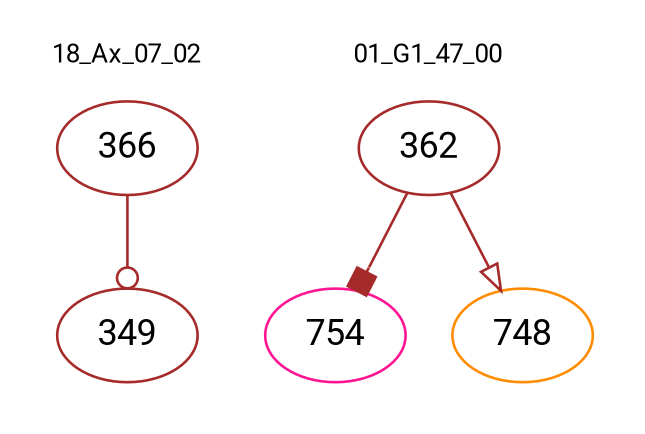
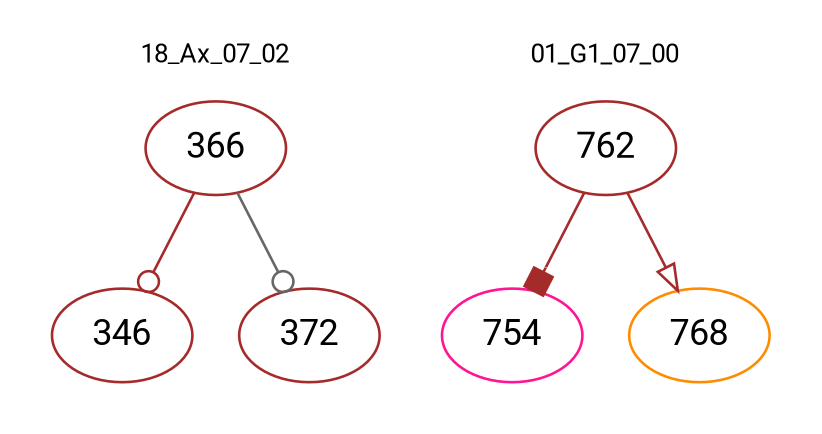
cluster "01_G1_47_00": label "01_G1_47_00" -> "01_G1_07_00"
node "362": label "362" -> "762"
node "349": label "349" -> "346"
node "372": added
node "748": label "748" -> "768"
